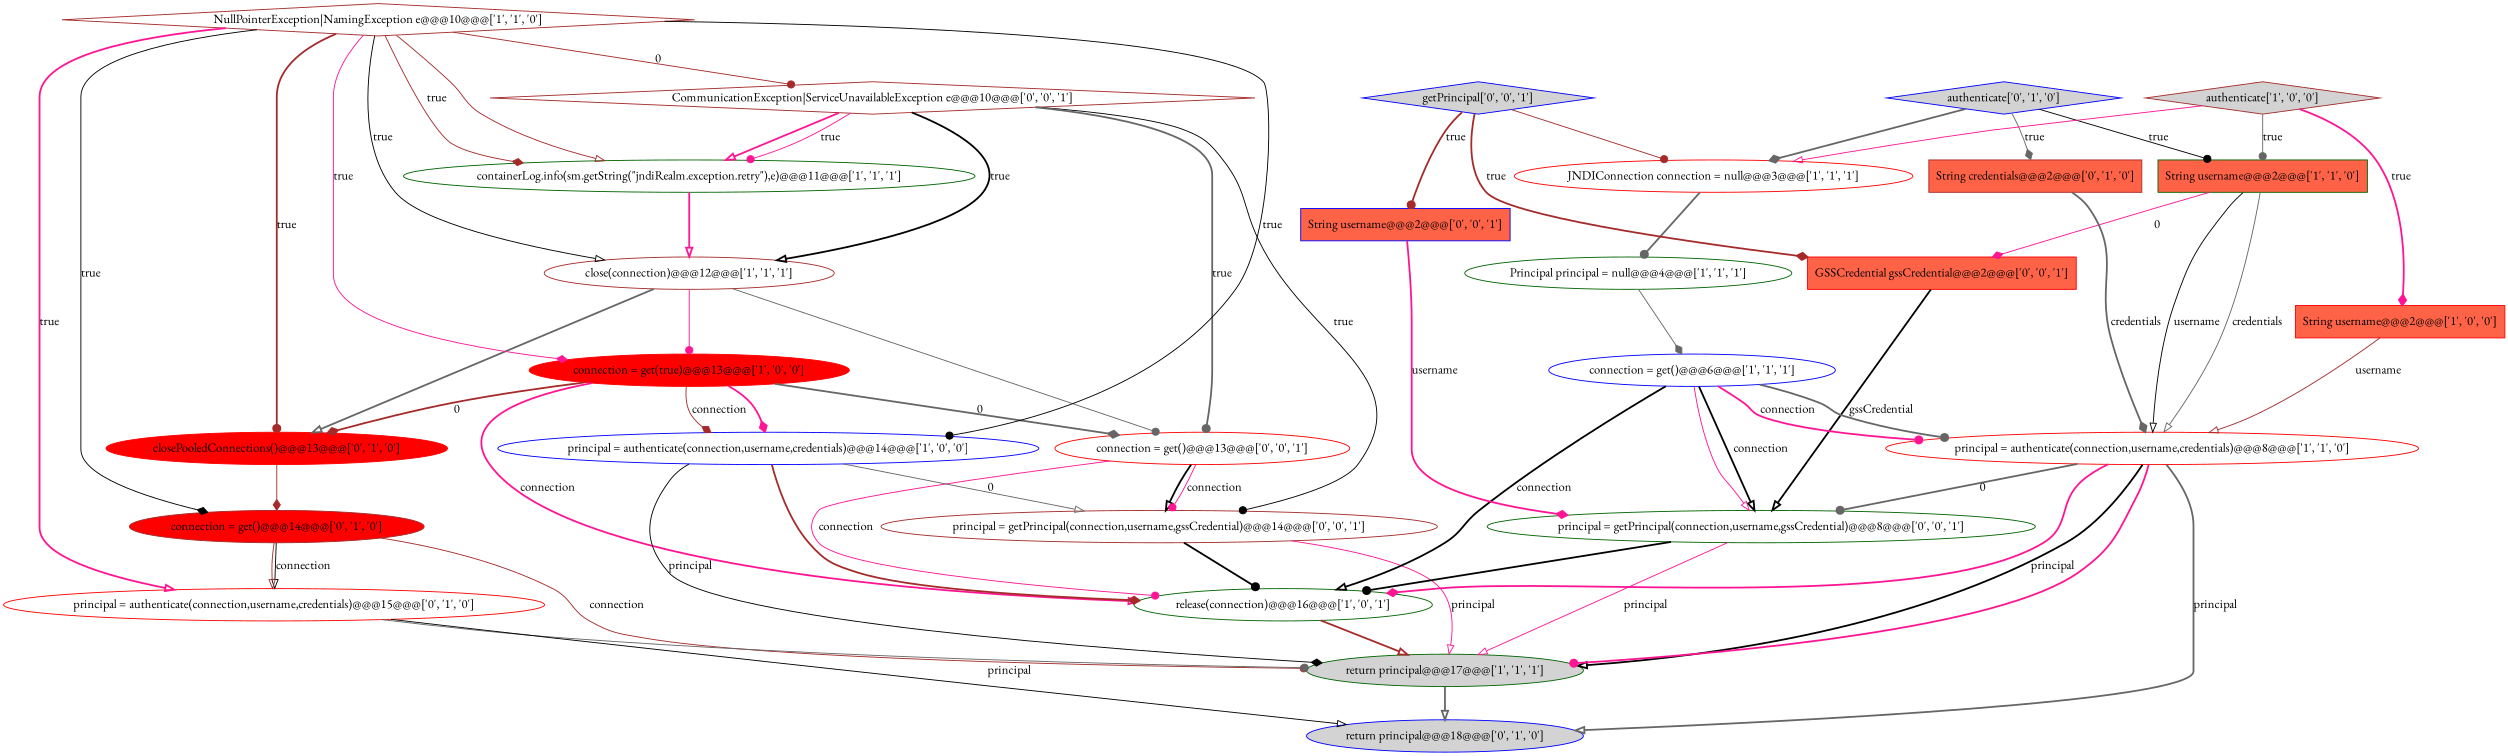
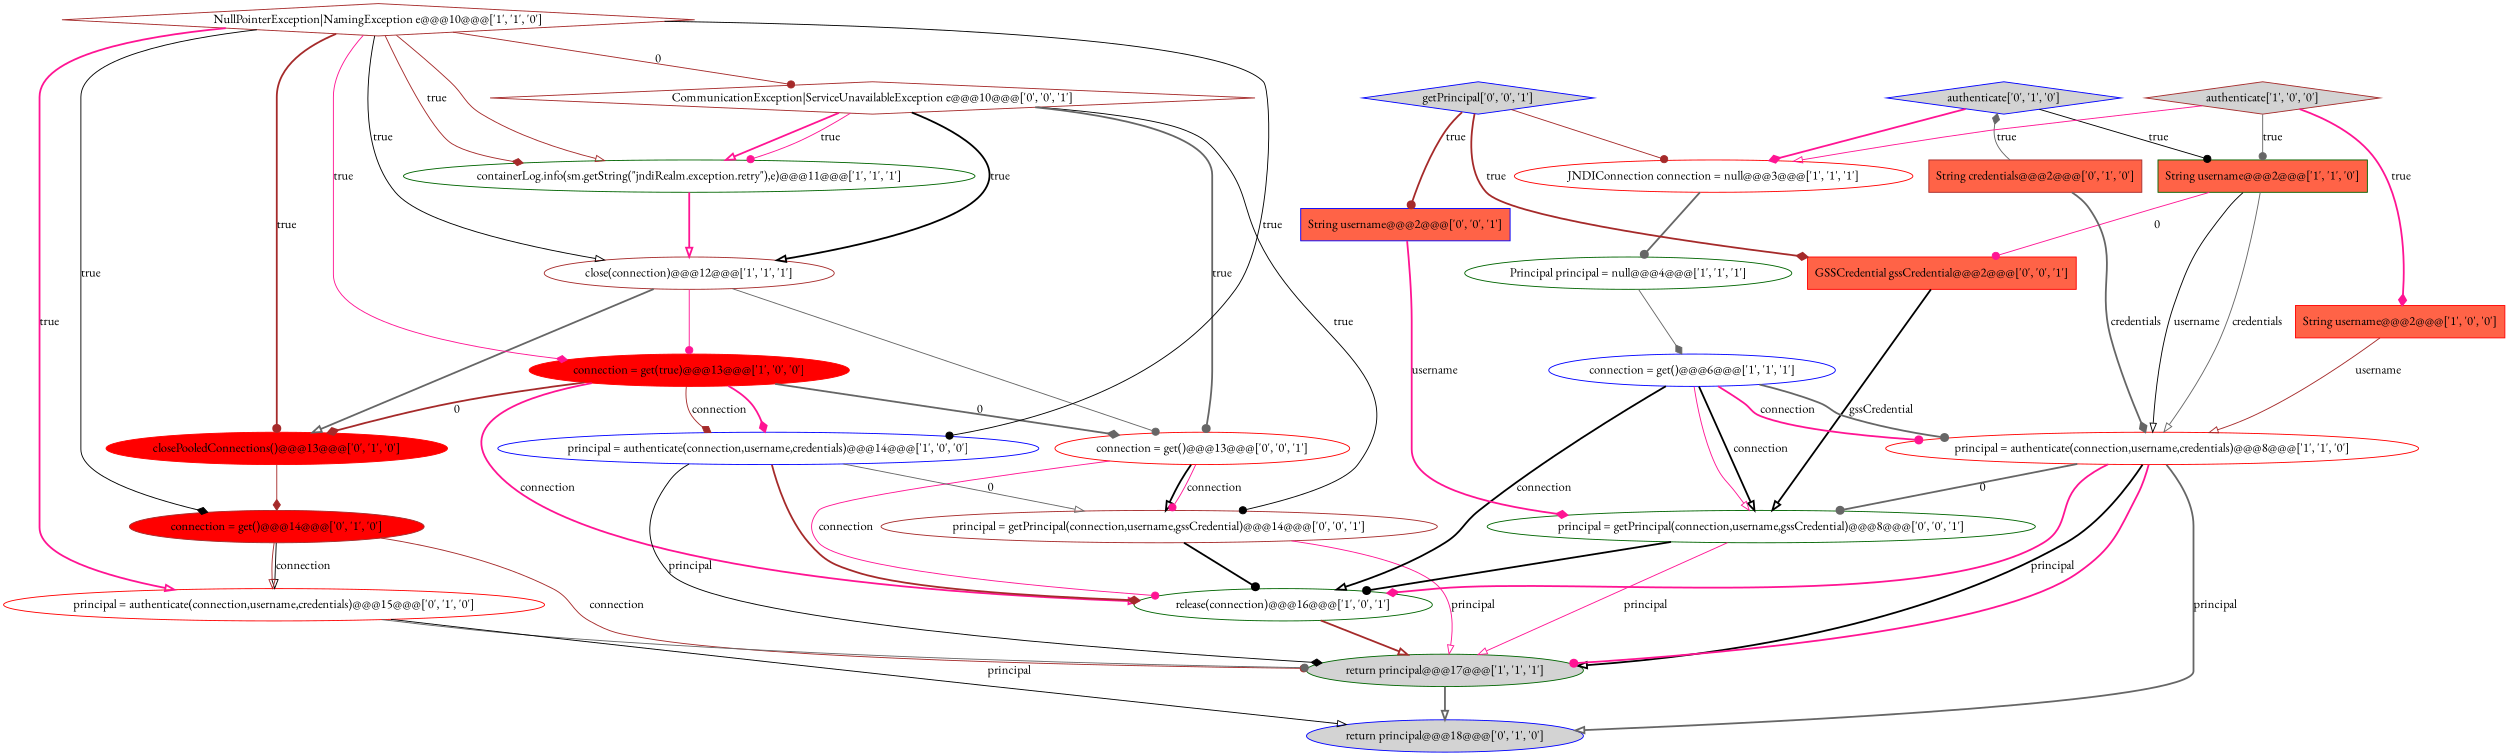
edge "authenticate['0', '1', '0']" -> "JNDIConnection connection = null@@@3@@@['1', '1', '1']": color gray40 -> deeppink
edge "authenticate['0', '1', '0']" -> "String credentials@@@2@@@['0', '1', '0']": reversed
edge "String username@@@2@@@['1', '1', '0']" -> "GSSCredential gssCredential@@@2@@@['0', '0', '1']": arrowhead diamond -> dot
